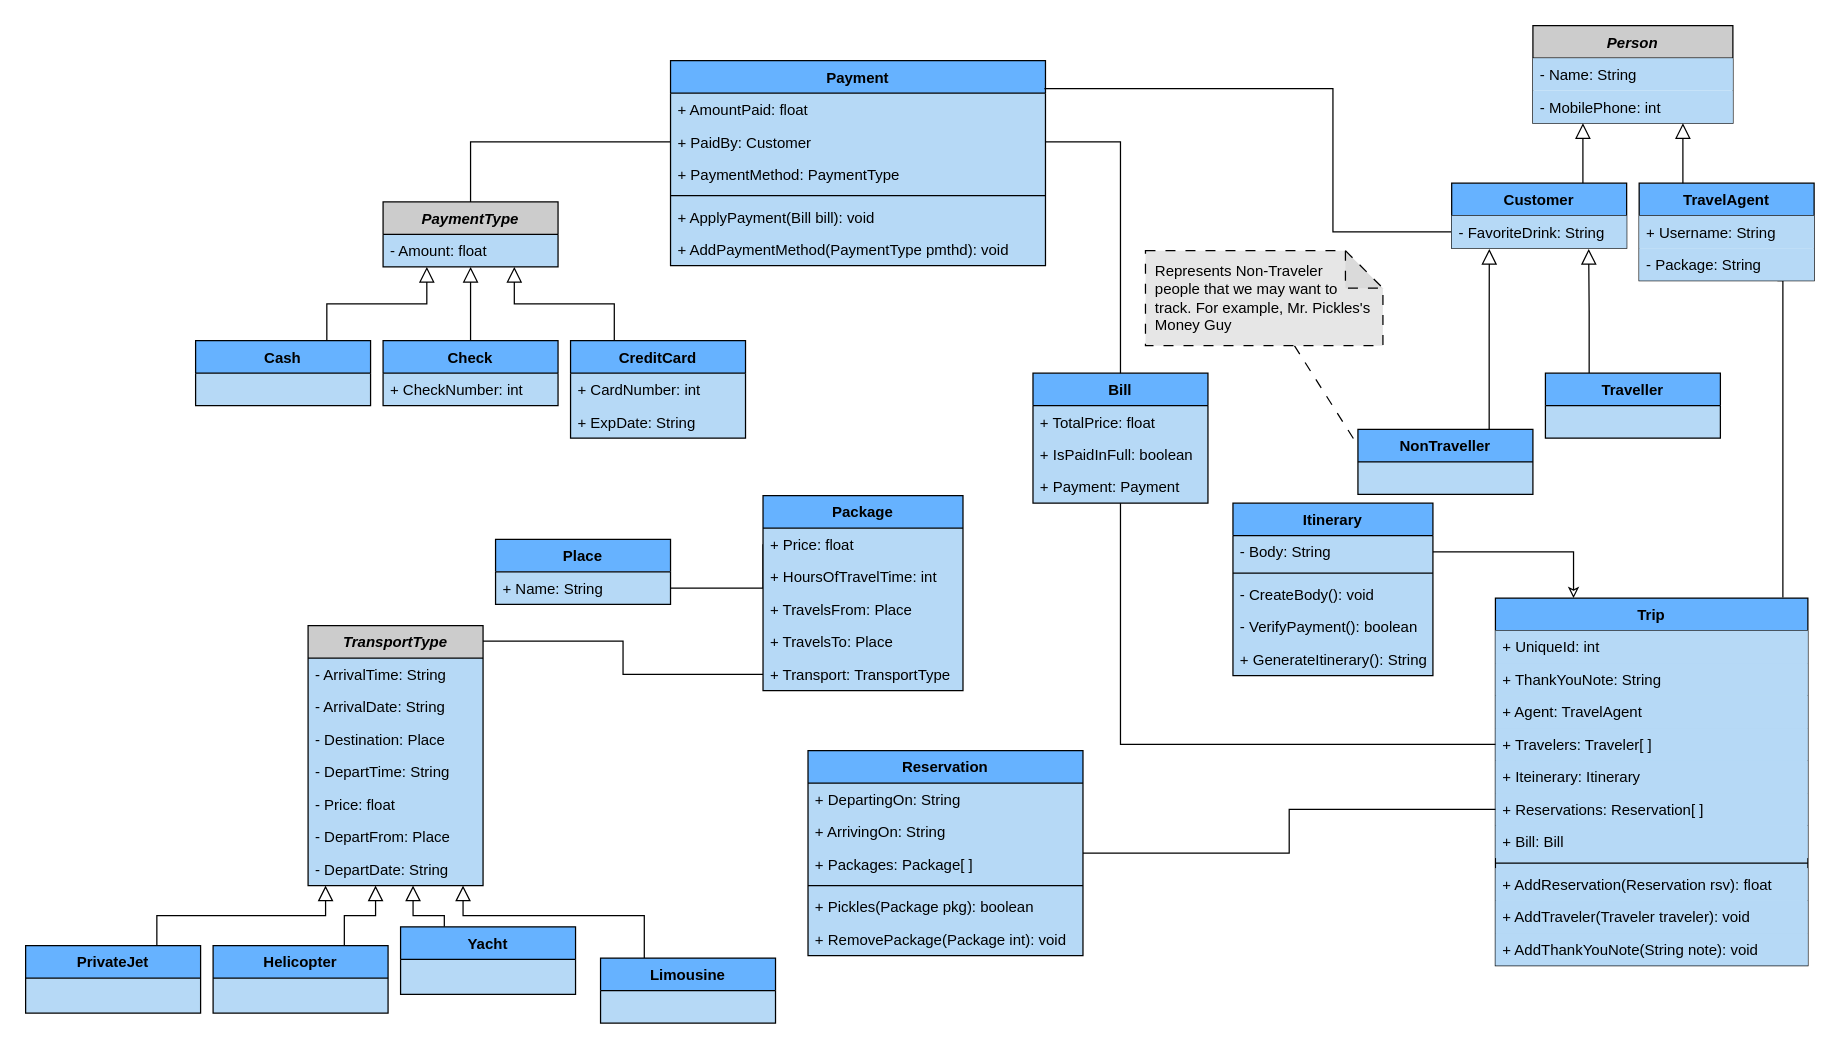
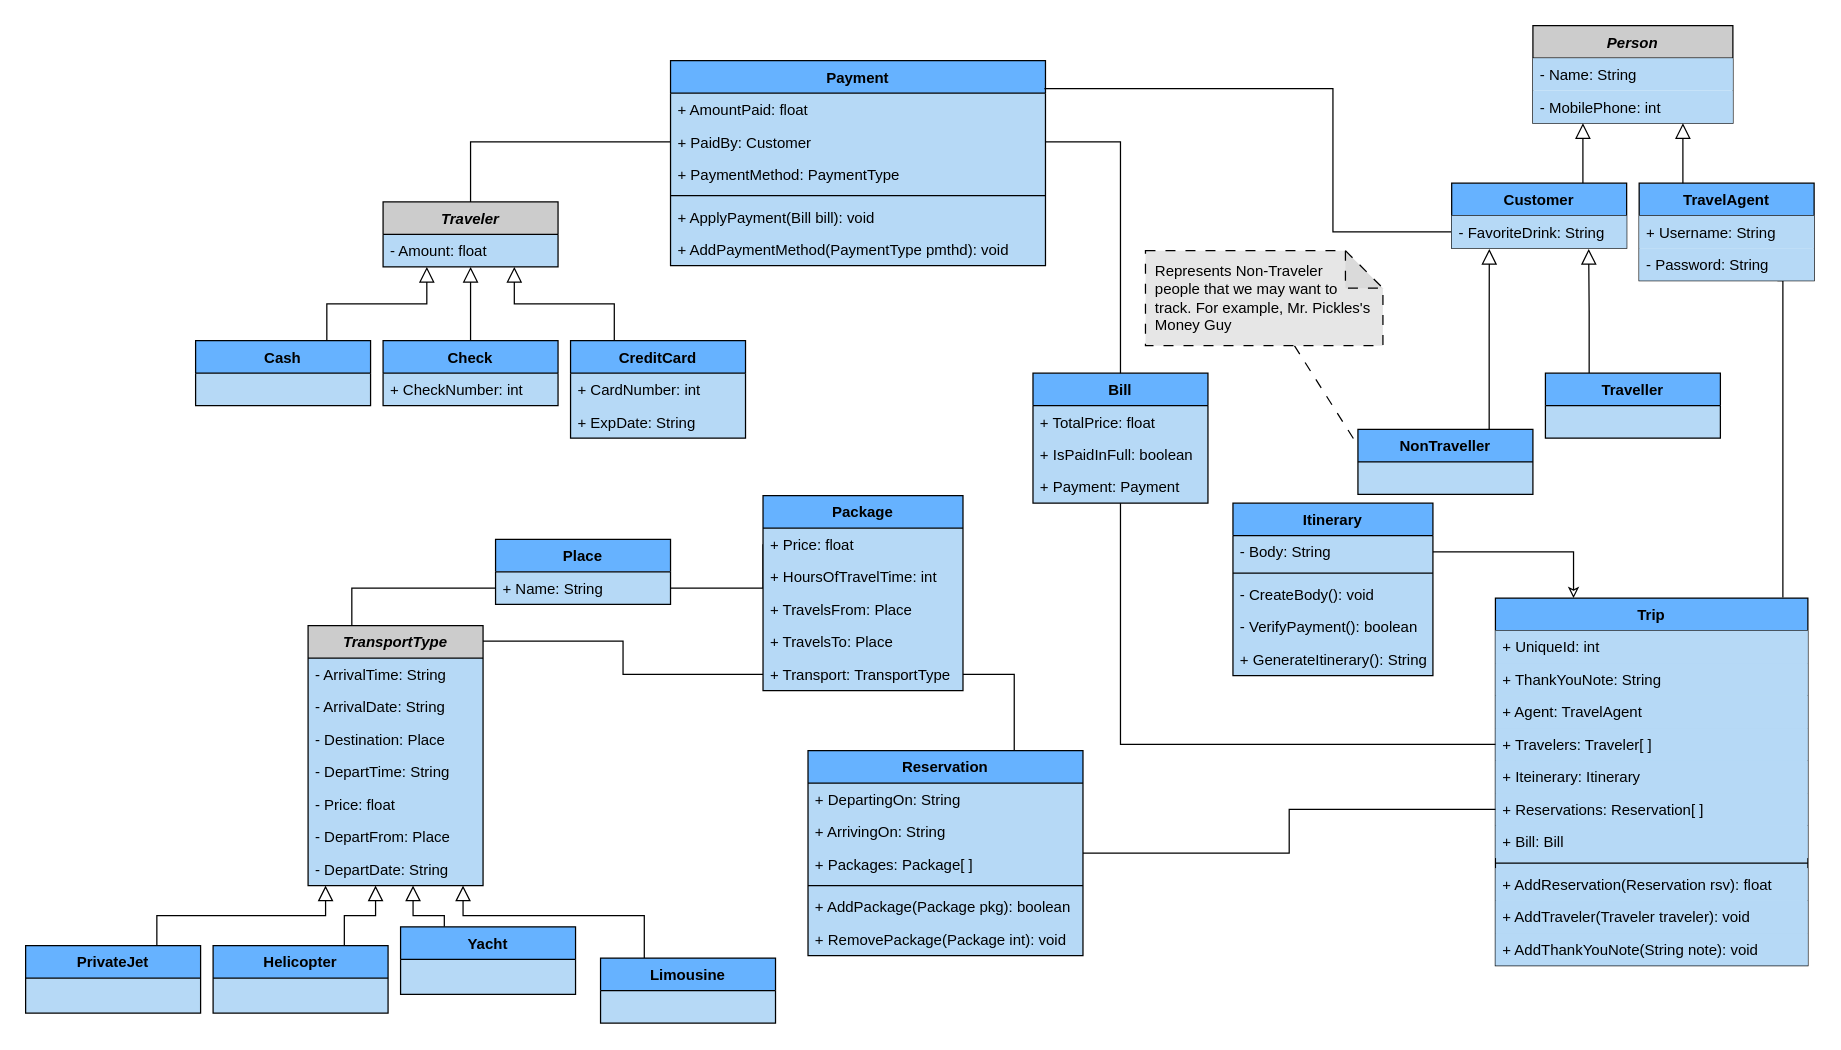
node "PaymentType": label "PaymentType" -> "Traveler"
node "- Package: String": label "- Package: String" -> "- Password: String"
edge "+ Name: String" -- "TransportType": added
edge "+ Transport: TransportType" -- "Reservation": added
node "+ Pickles(Package pkg): boolean": label "+ Pickles(Package pkg): boolean" -> "+ AddPackage(Package pkg): boolean"
